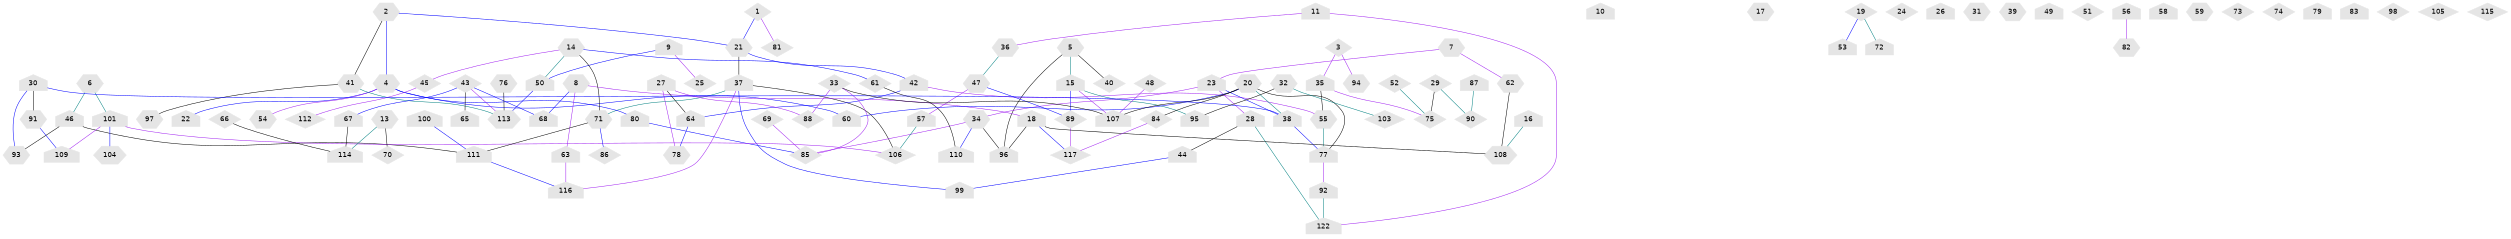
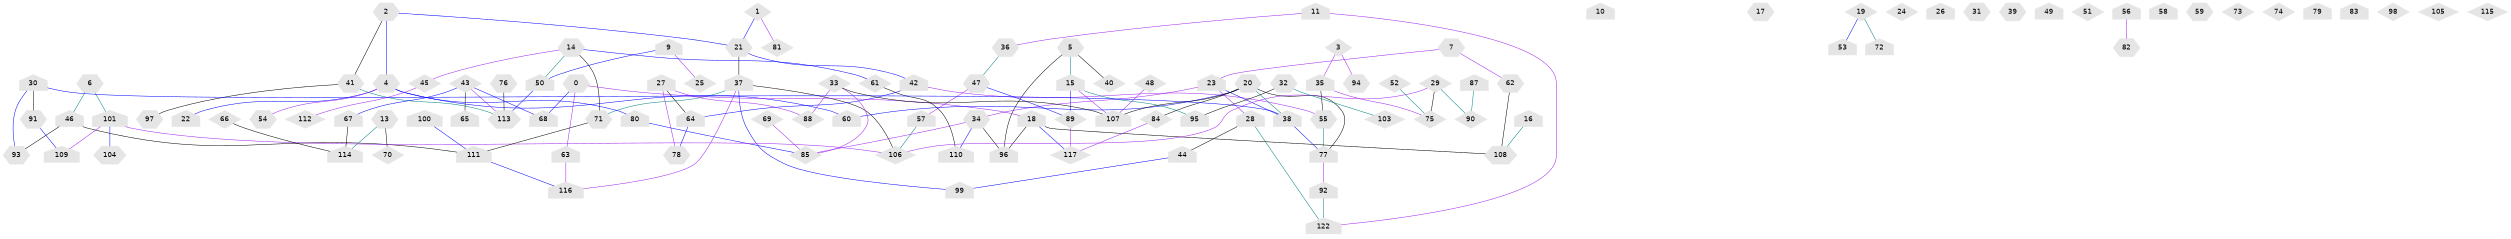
node "8": label "8" -> "0"
edge "29" -- "106": added
node "86": removed
